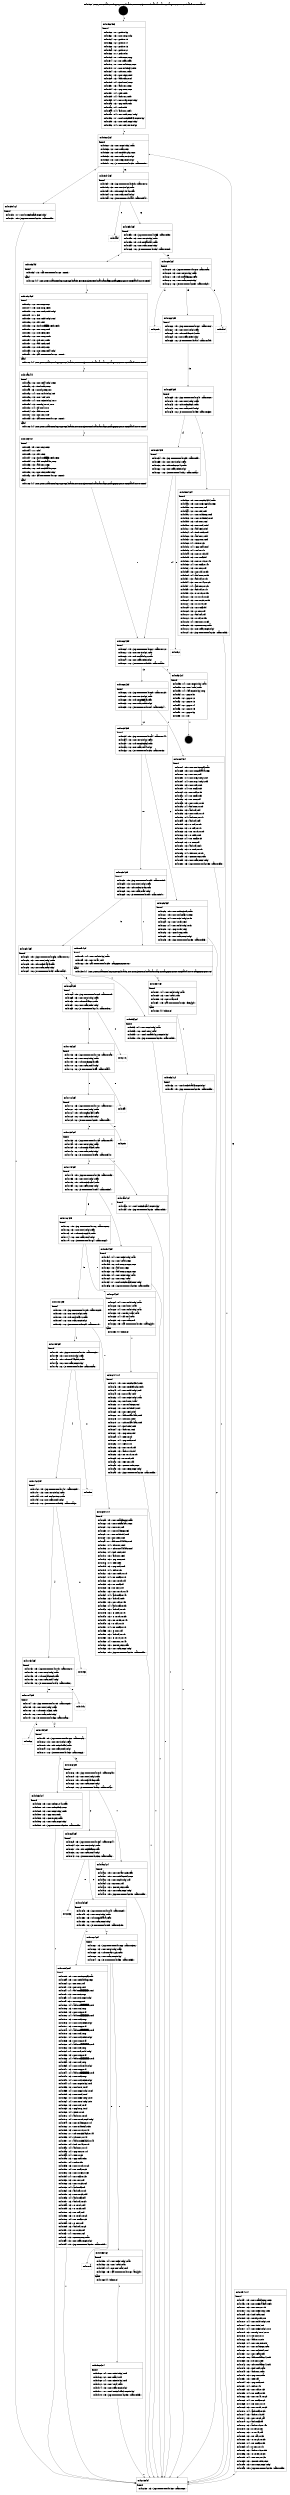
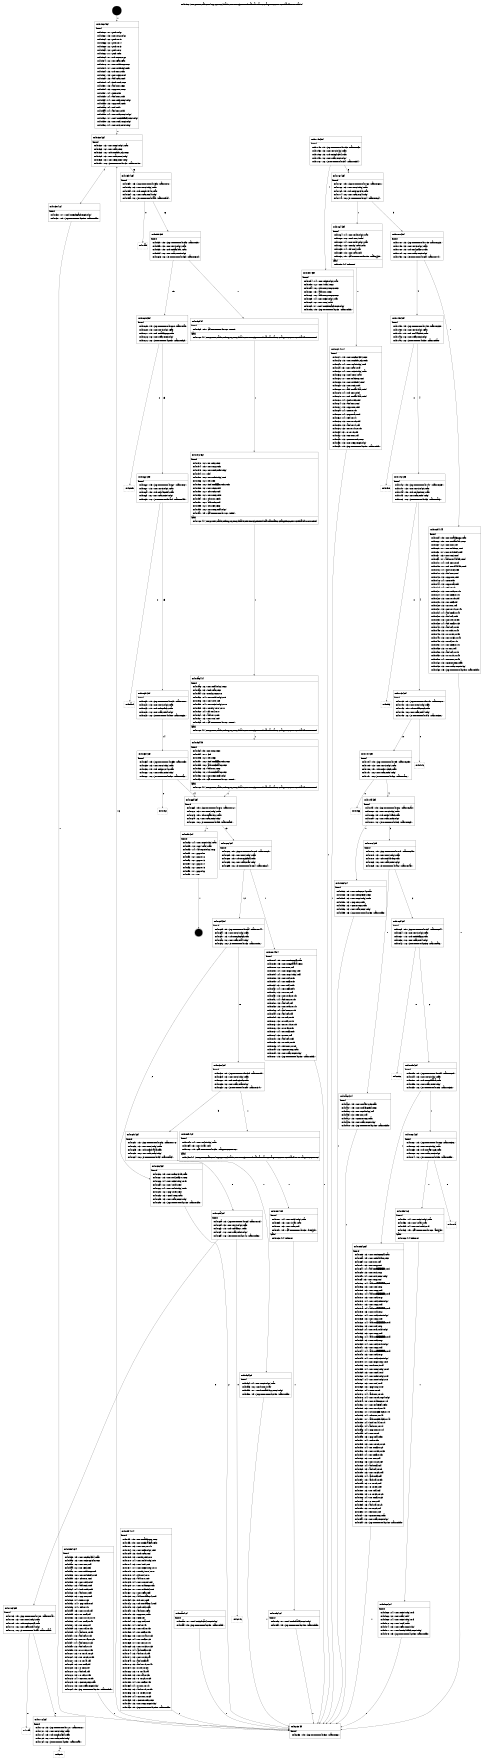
edge "0x401609 [25]" -> "0x401a1d": now "0x401622 [25]" -> "0x401a1d"
edge "0x40163b [25]" -> "0x401b9e [134]": removed, label "1"
node "0x401735 [25]": removed
